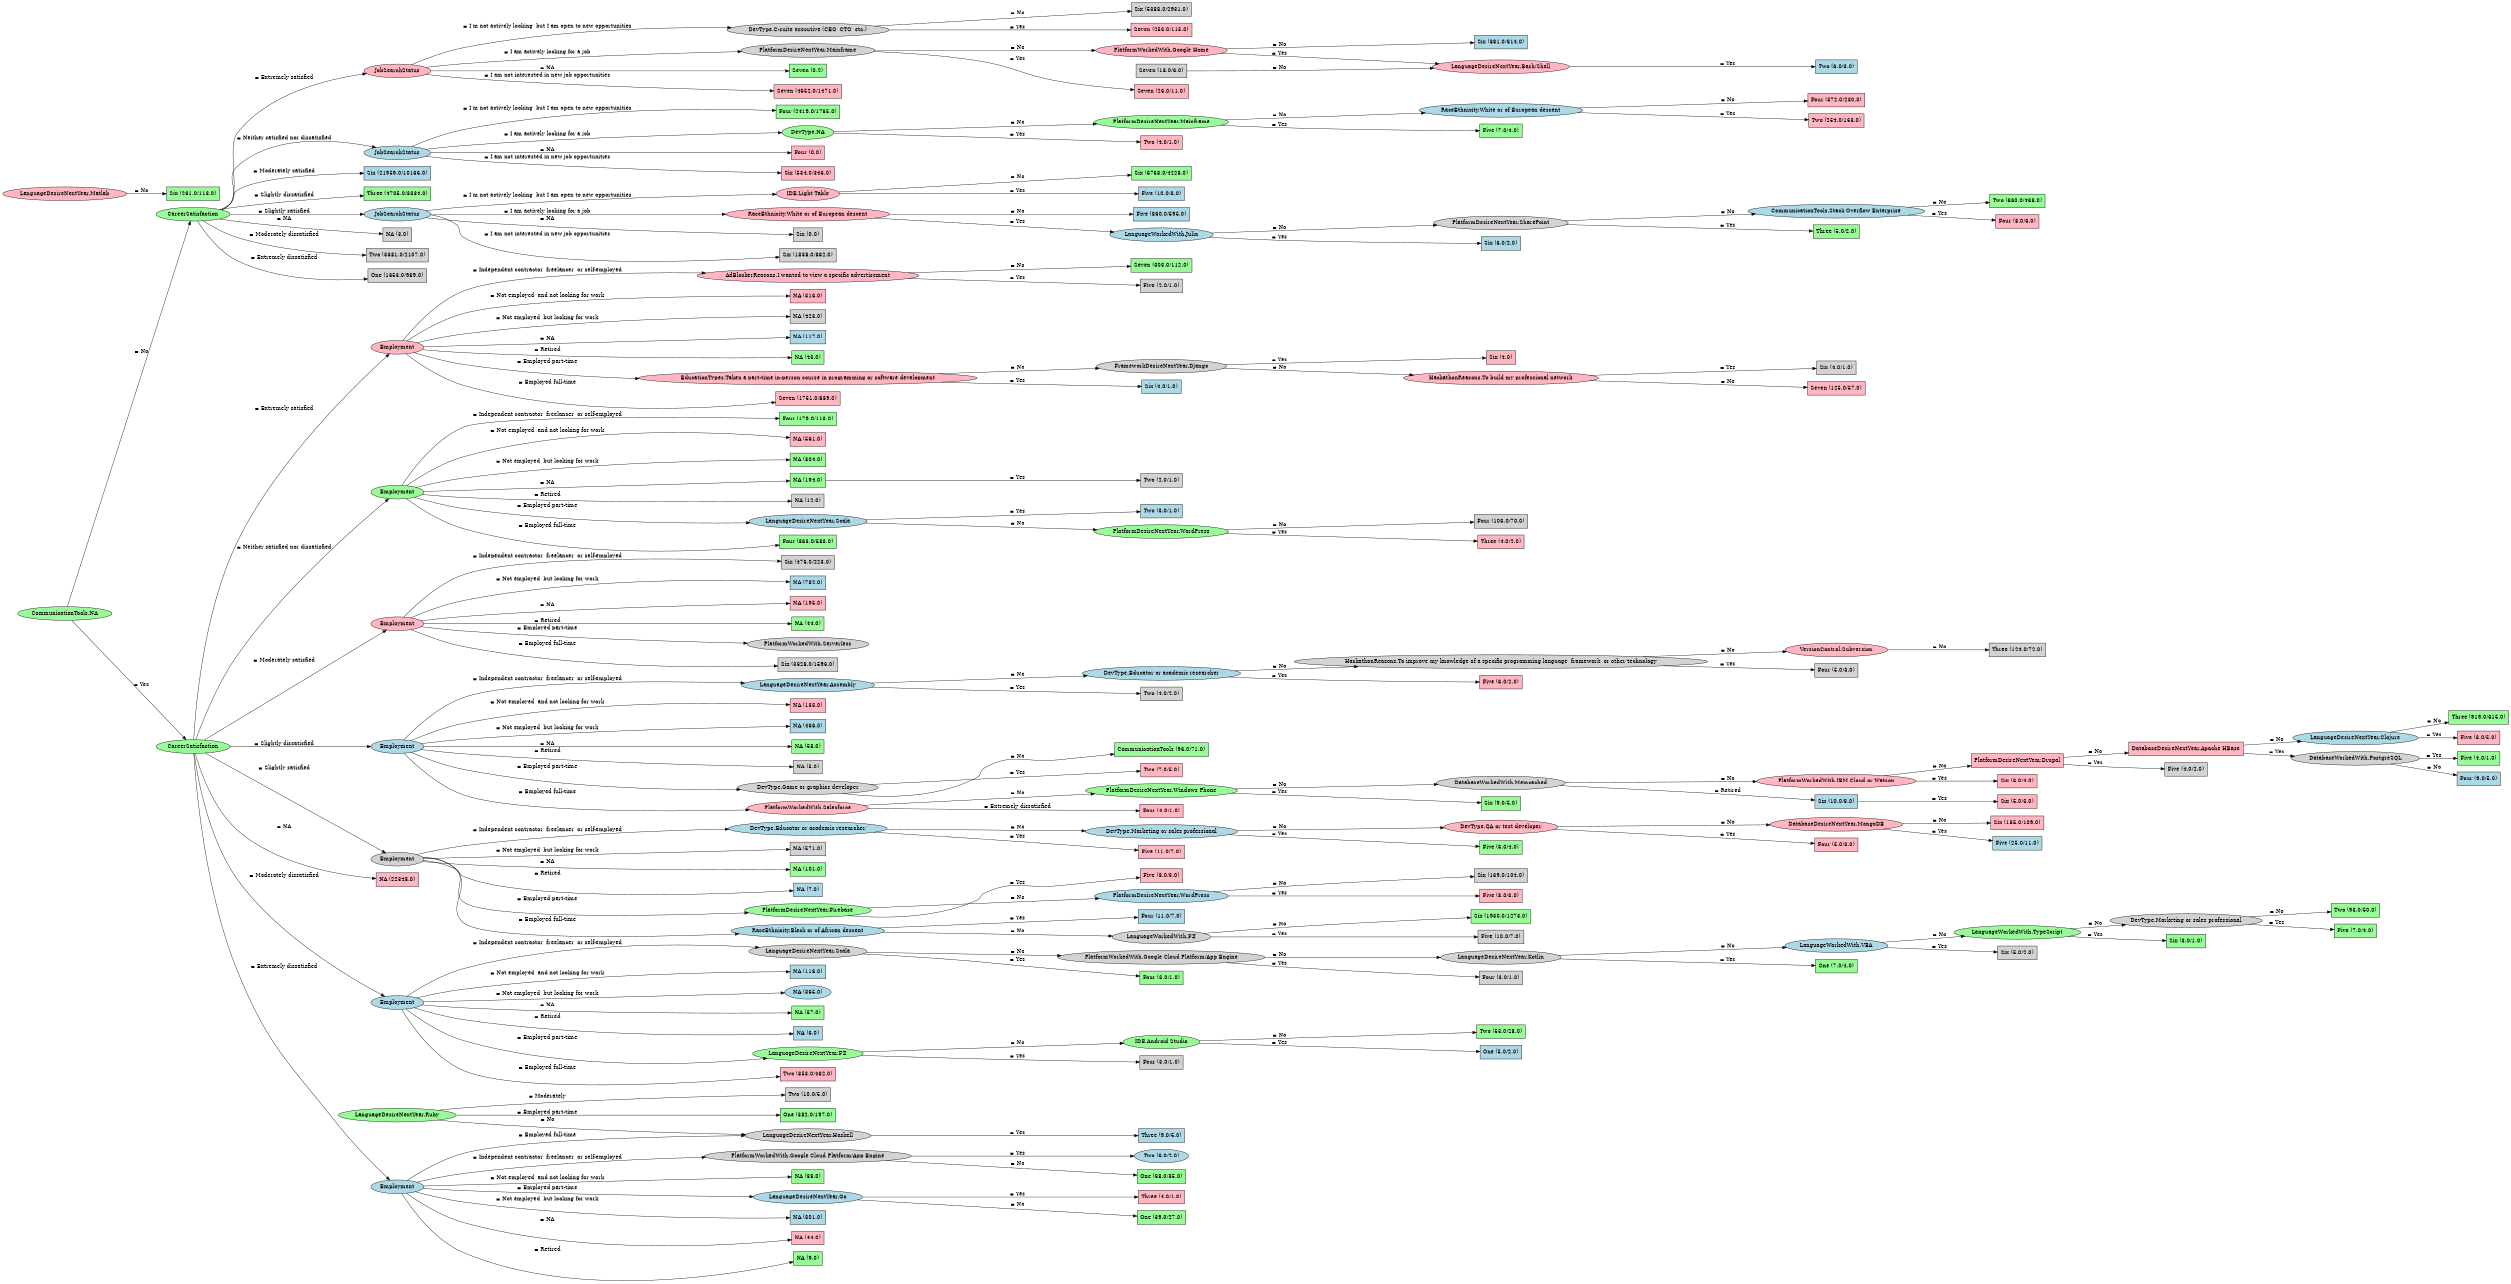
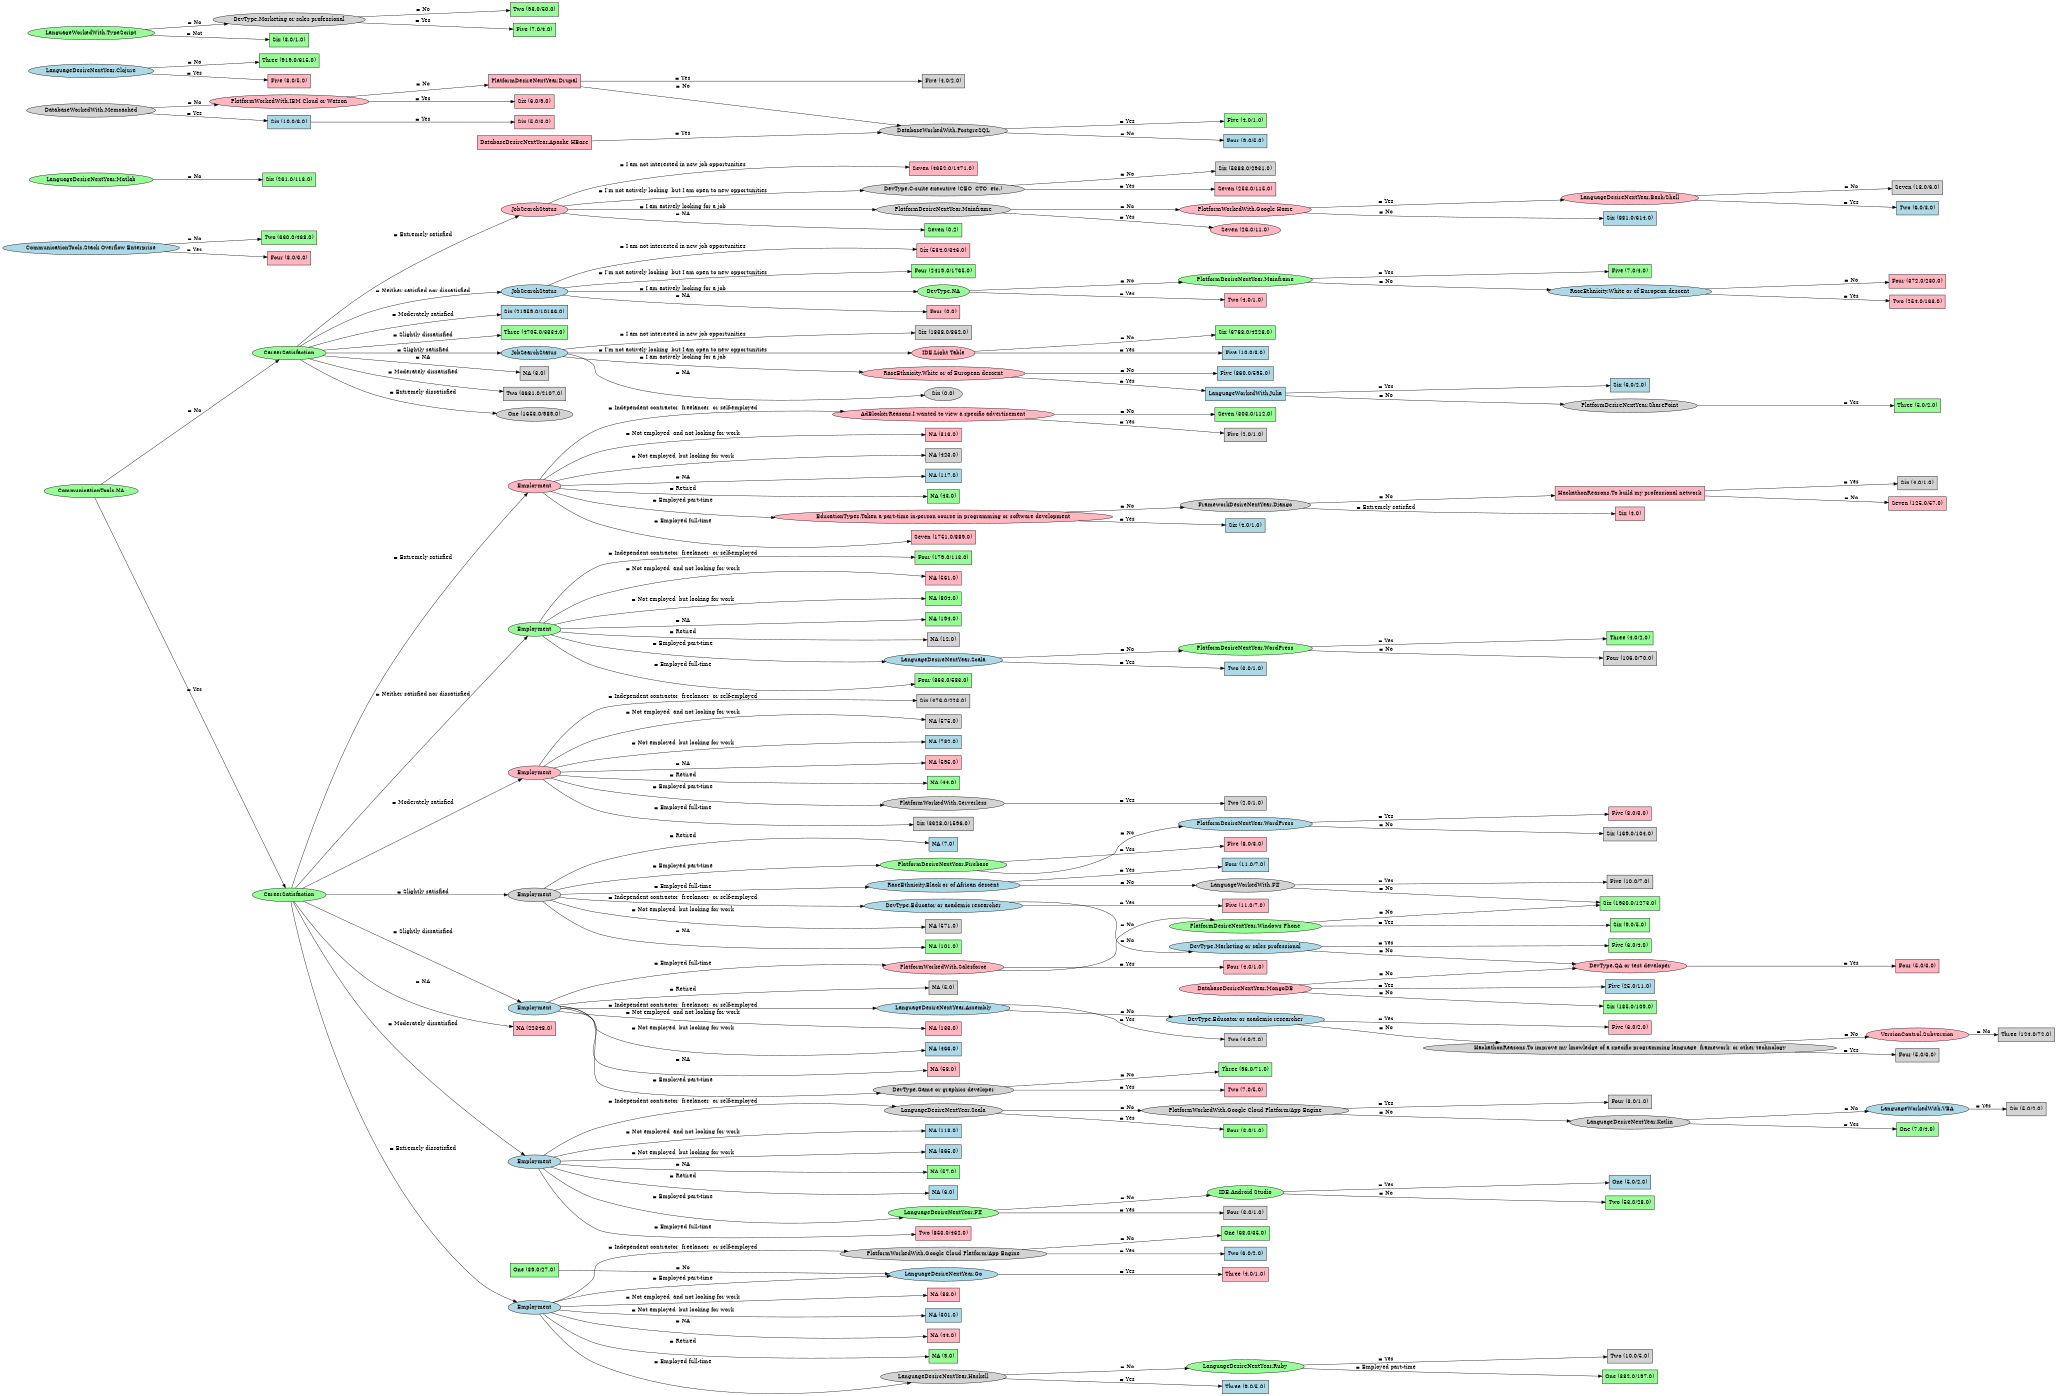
edge "Seven (18.0/6.0)" -> "LanguageDesireNextYear.Bash/Shell": reversed
node "Seven (26.0/11.0)": shape box -> ellipse
node "LanguageDesireNextYear.Matlab": fillcolor lightpink -> palegreen
edge "PlatformDesireNextYear.SharePoint" -> "CommunicationTools.Stack Overflow Enterprise": removed, label "= No"
node "Six (0.0)": shape box -> ellipse
node "LanguageWorkedWith.Julia": shape ellipse -> box
node "One (1653.0/989.0)": shape box -> ellipse
edge "FrameworkDesireNextYear.Django" -> "Six (4.0)": label "= Yes" -> "= Extremely satisfied"
node "HackathonReasons.To build my professional network": shape ellipse -> box
edge "NA (194.0)" -> "Two (2.0/1.0)": now "PlatformWorkedWith.Serverless" -> "Two (2.0/1.0)"
node "Three (4.0/2.0)": fillcolor lightpink -> palegreen
node "NA (195.0)": label "NA (195.0)" -> "NA (595.0)"
node "NA (575.0)": added
edge "DatabaseDesireNextYear.Apache HBase" -> "LanguageDesireNextYear.Clojure": removed, label "= No"
node "NA (58.0)": fillcolor palegreen -> lightpink
node "CommunicationTools (96.0/71.0)": label "CommunicationTools (96.0/71.0)" -> "Three (96.0/71.0)"
edge "PlatformDesireNextYear.Drupal" -> "DatabaseDesireNextYear.Apache HBase": now "PlatformDesireNextYear.Drupal" -> "DatabaseWorkedWith.PostgreSQL"
node "Six (6.0/4.0)": label "Six (6.0/4.0)" -> "Six (6.0/9.0)"
edge "PlatformDesireNextYear.Windows Phone" -> "DatabaseWorkedWith.Memcached": now "PlatformDesireNextYear.Windows Phone" -> "Six (1930.0/1273.0)"
edge "DatabaseWorkedWith.Memcached" -> "Six (10.0/6.0)": label "= Retired" -> "= Yes"
edge "PlatformWorkedWith.Salesforce" -> "Four (4.0/1.0)": label "= Extremely dissatisfied" -> "= Yes"
node "Six (185.0/109.0)": fillcolor lightpink -> palegreen
edge "DevType.QA or test developer" -> "DatabaseDesireNextYear.MongoDB": reversed
edge "LanguageWorkedWith.TypeScript" -> "Six (3.0/1.0)": label "= Yes" -> "= Not"
edge "LanguageWorkedWith.VBA" -> "LanguageWorkedWith.TypeScript": removed, label "= No"
node "NA (365.0)": shape ellipse -> box
edge "LanguageDesireNextYear.Ruby" -> "Two (10.0/5.0)": label "= Moderately" -> "= Yes"
edge "LanguageDesireNextYear.Ruby" -> "LanguageDesireNextYear.Haskell": reversed
node "Two (6.0/2.0)": shape ellipse -> box
node "NA (88.0)": fillcolor palegreen -> lightpink
edge "LanguageDesireNextYear.Go" -> "One (39.0/27.0)": reversed
